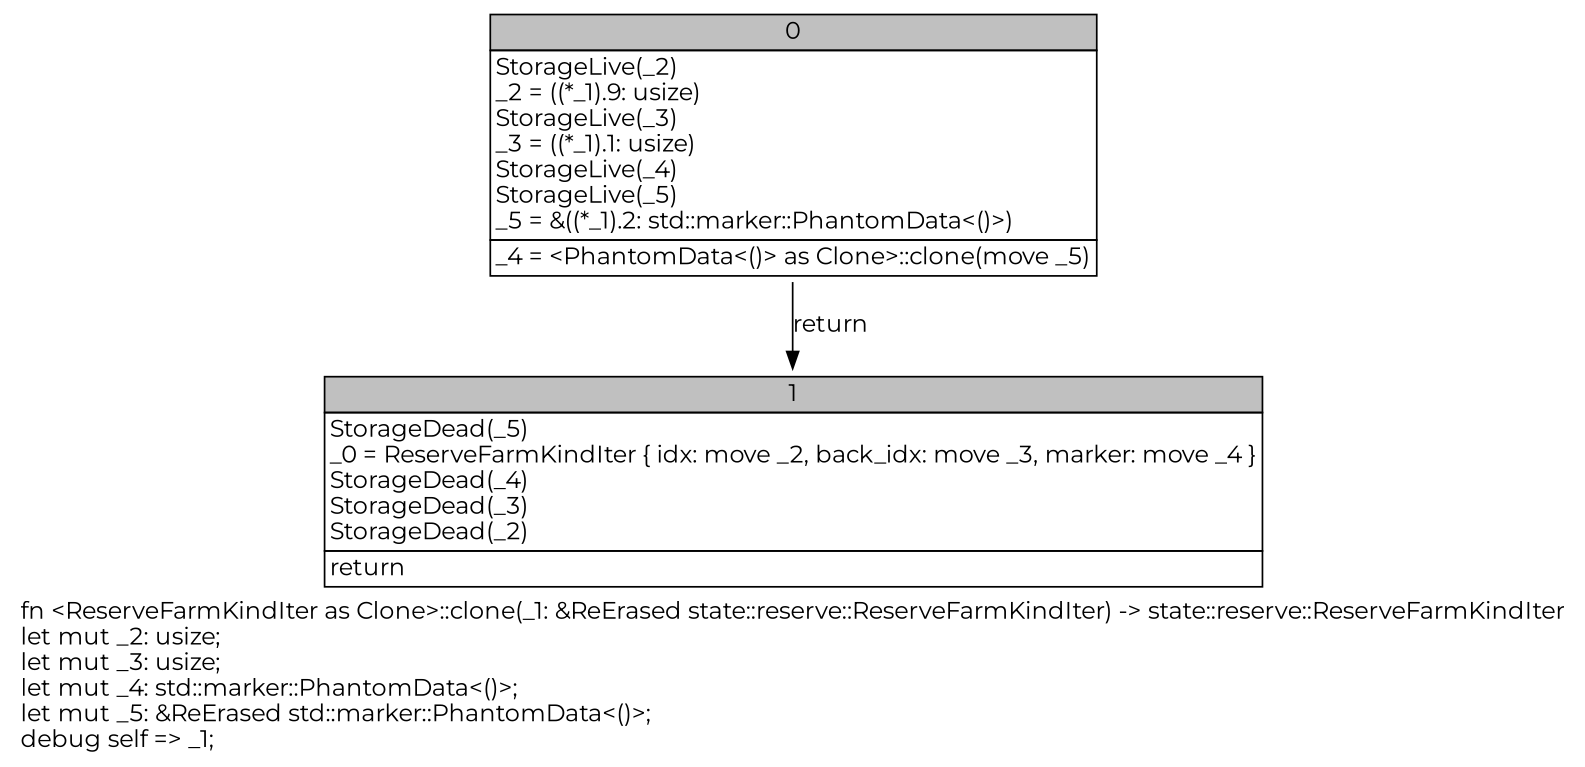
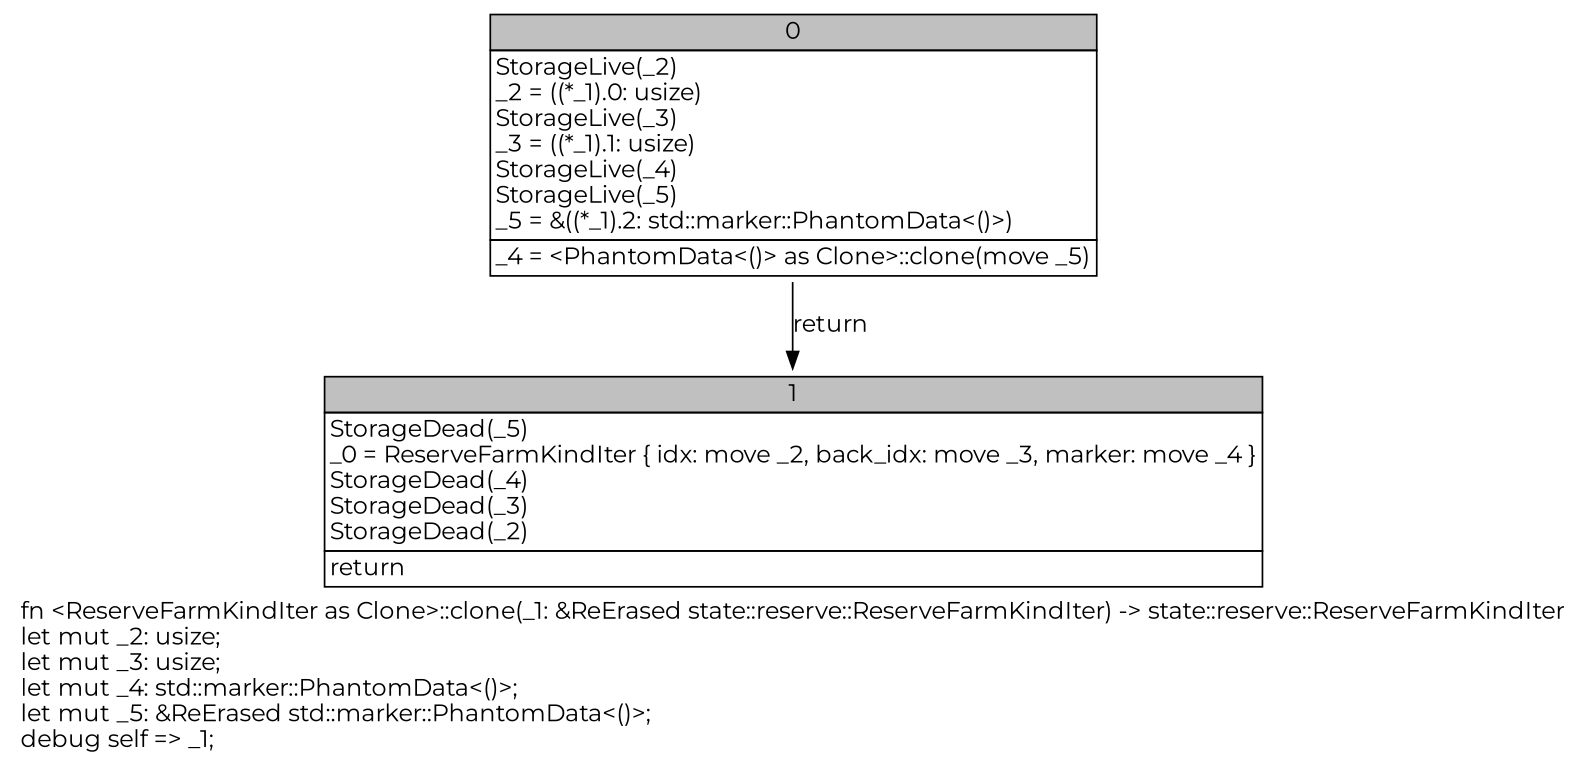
node "0": text "_2 = ((*_1).9: usize)" -> "_2 = ((*_1).0: usize)"
